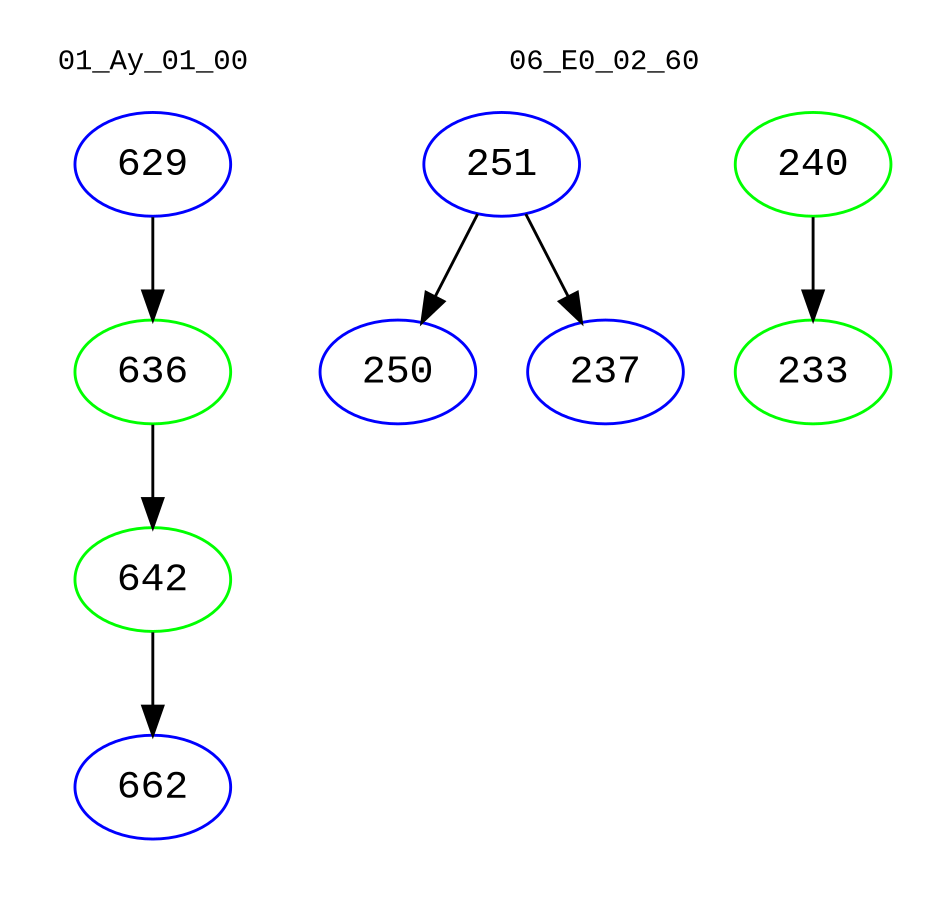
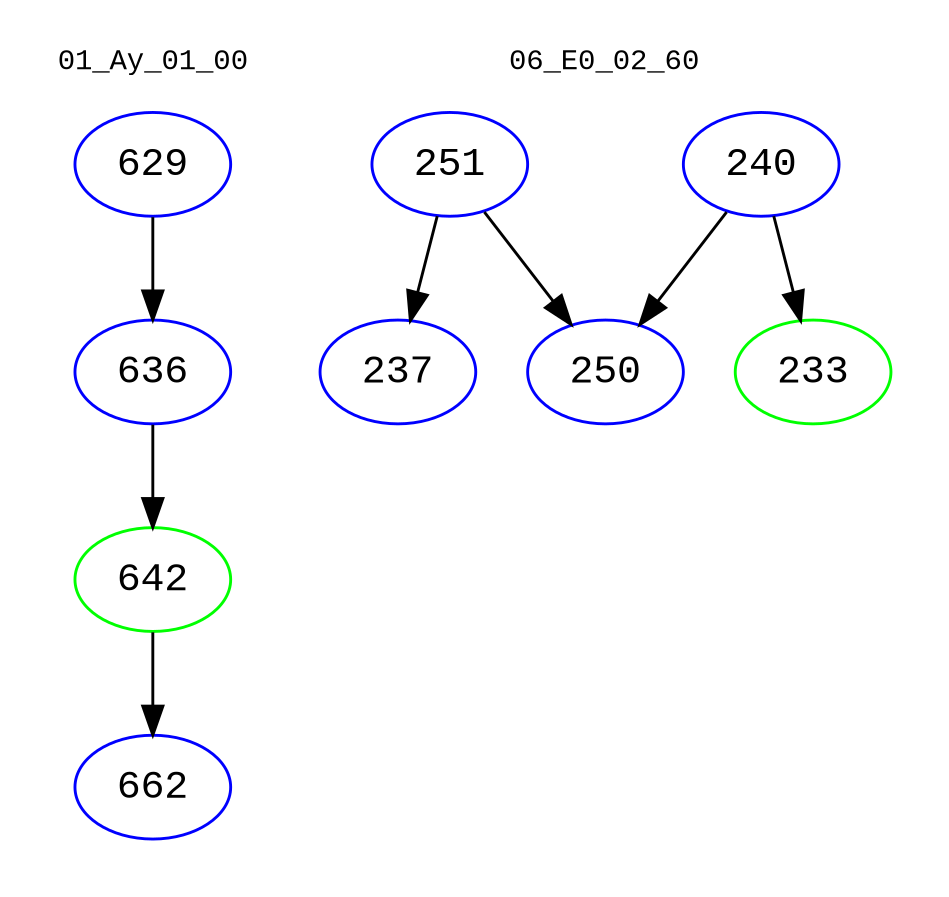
node "240": color green -> blue
edge "240" -> "250": added
node "636": color green -> blue
